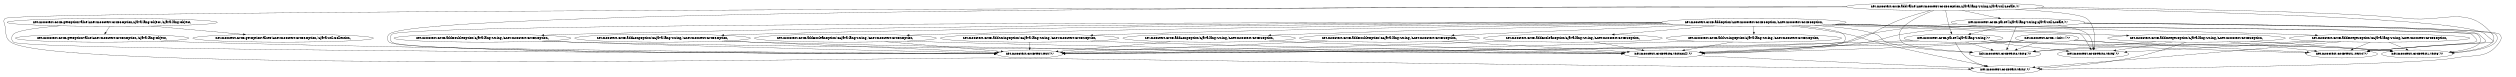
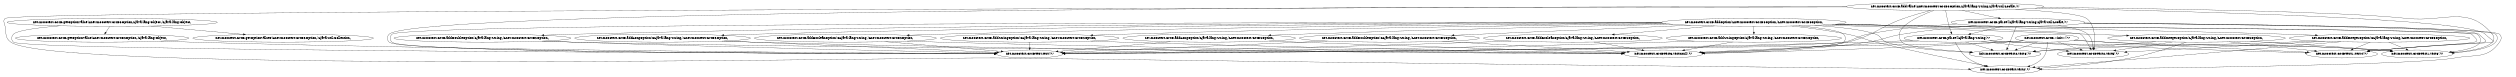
edge "net.mooctest.CMD.<init>()V" -> "net.mooctest.CMDTest2.test5()V": added
edge "net.mooctest.CMDTest3.testnnull()V" -> "net.mooctest.CMDTest.test2()V": now "net.mooctest.CMD.<init>()V" -> "net.mooctest.CMDTest.test2()V"
